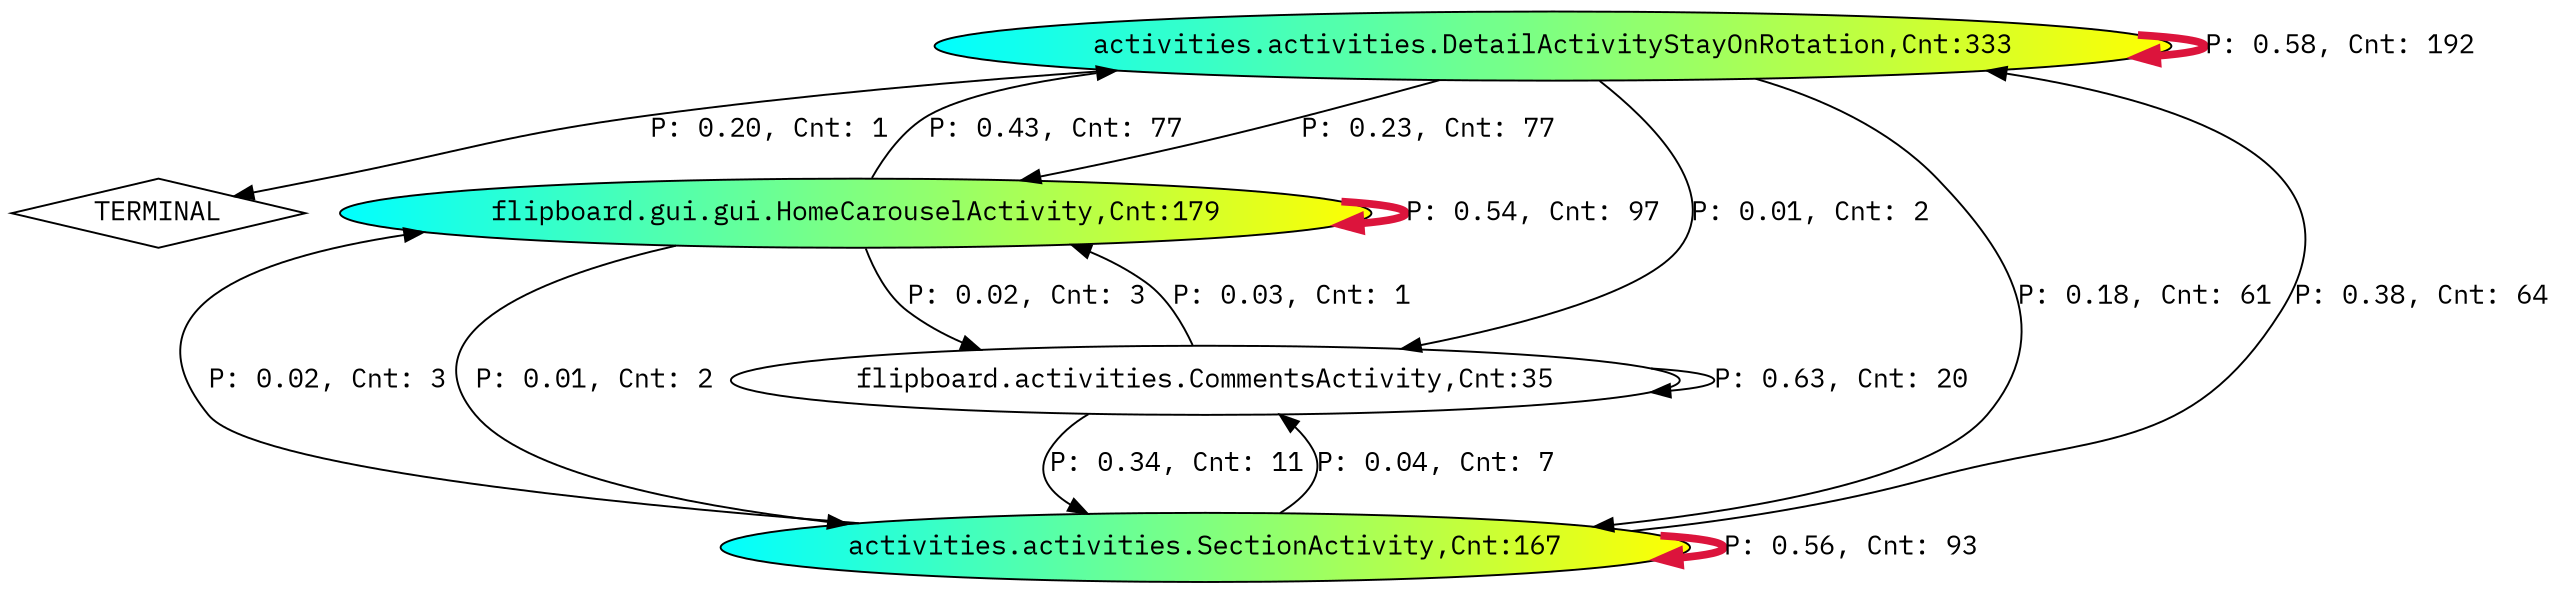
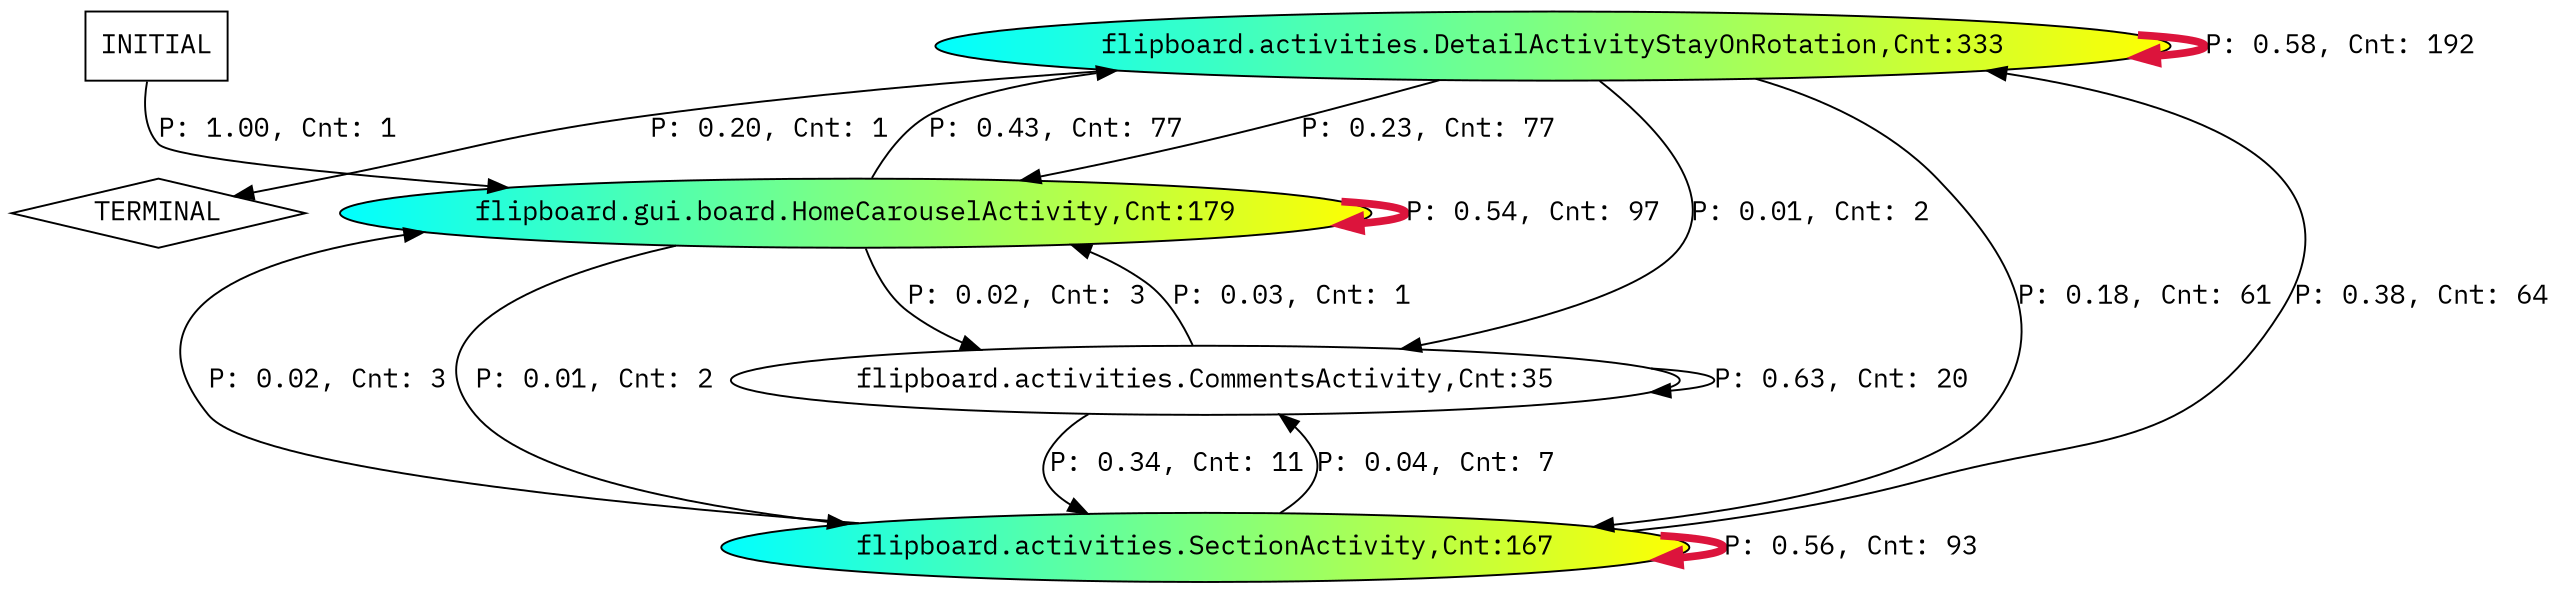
node "INITIAL": added
node "activities.activities.DetailActivityStayOnRotation,Cnt:333": label "activities.activities.DetailActivityStayOnRotation,Cnt:333" -> "flipboard.activities.DetailActivityStayOnRotation,Cnt:333"
node "flipboard.gui.gui.HomeCarouselActivity,Cnt:179": label "flipboard.gui.gui.HomeCarouselActivity,Cnt:179" -> "flipboard.gui.board.HomeCarouselActivity,Cnt:179"
node "activities.activities.SectionActivity,Cnt:167": label "activities.activities.SectionActivity,Cnt:167" -> "flipboard.activities.SectionActivity,Cnt:167"
